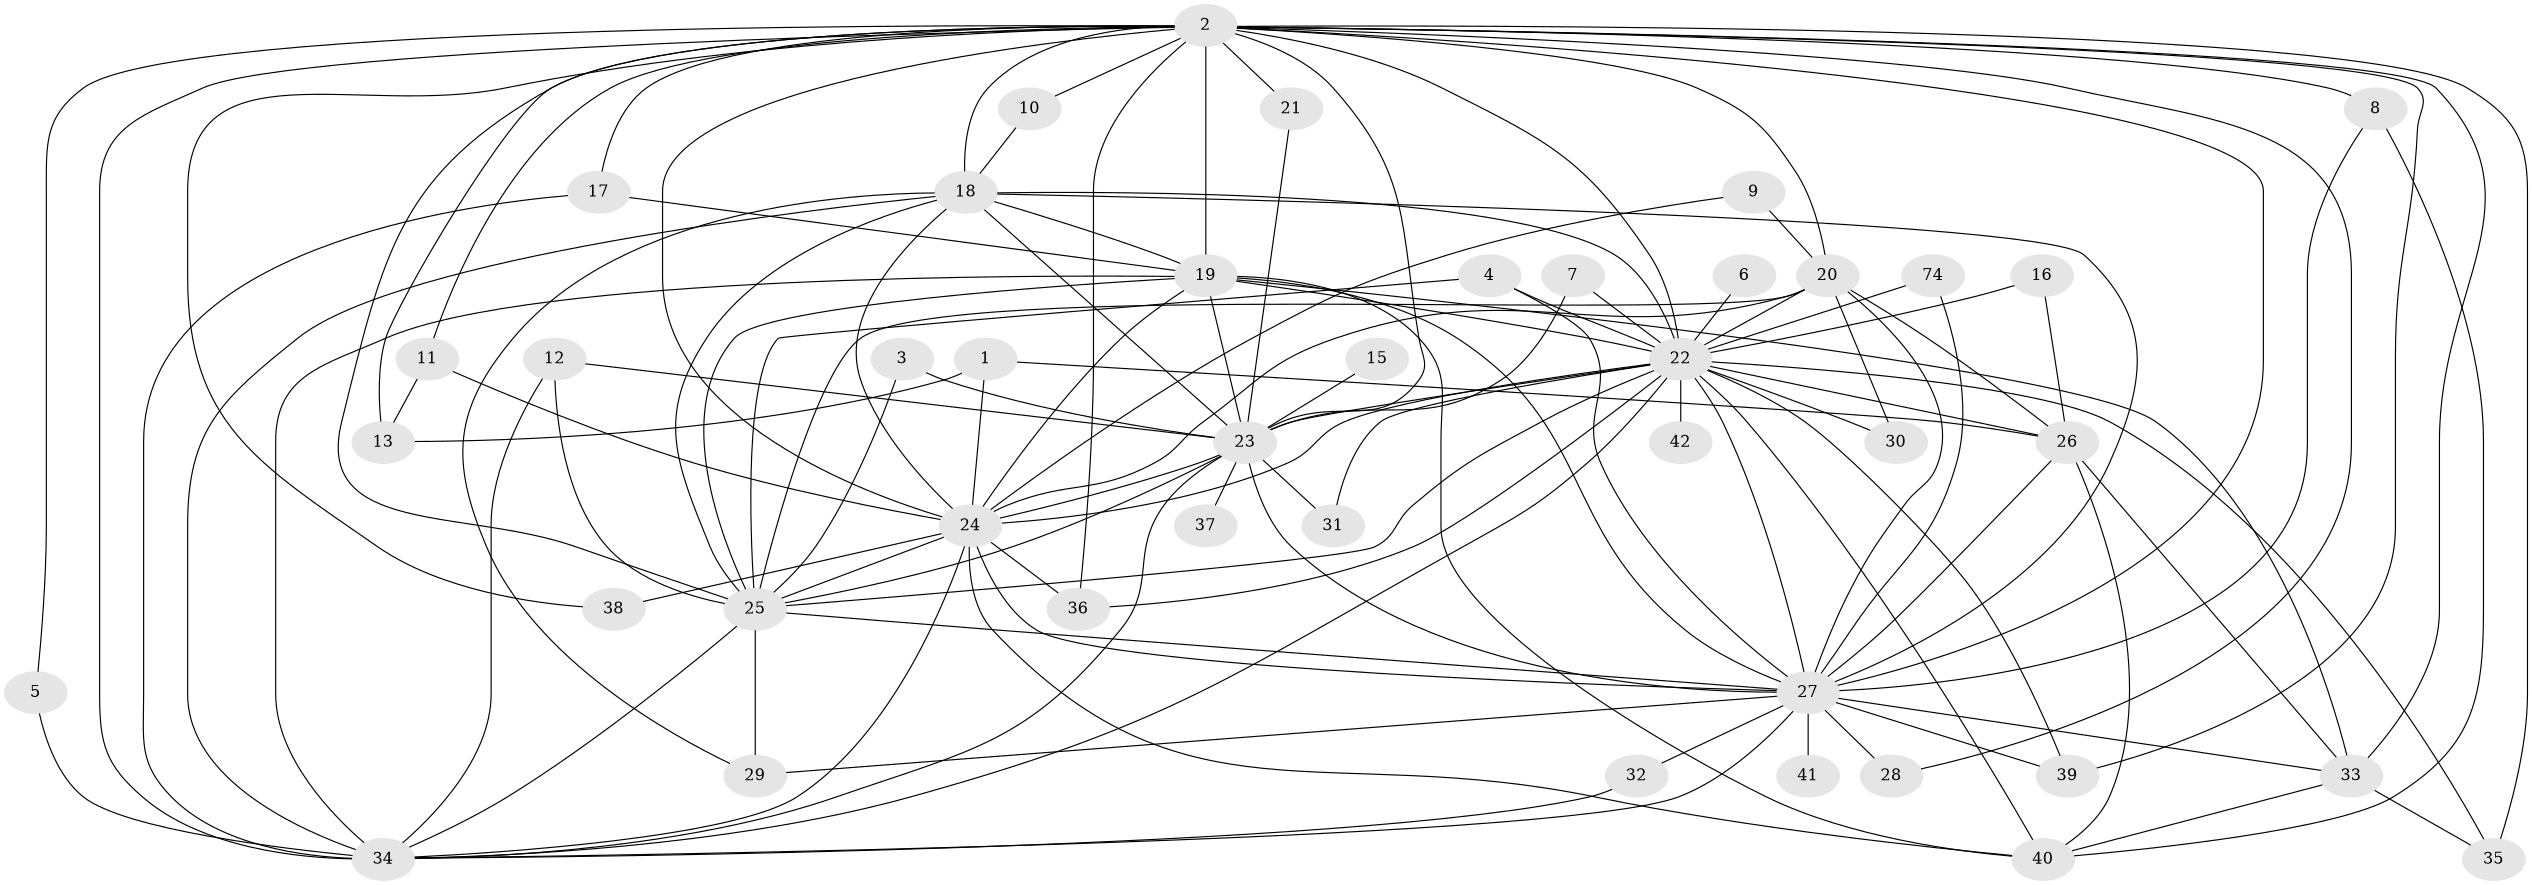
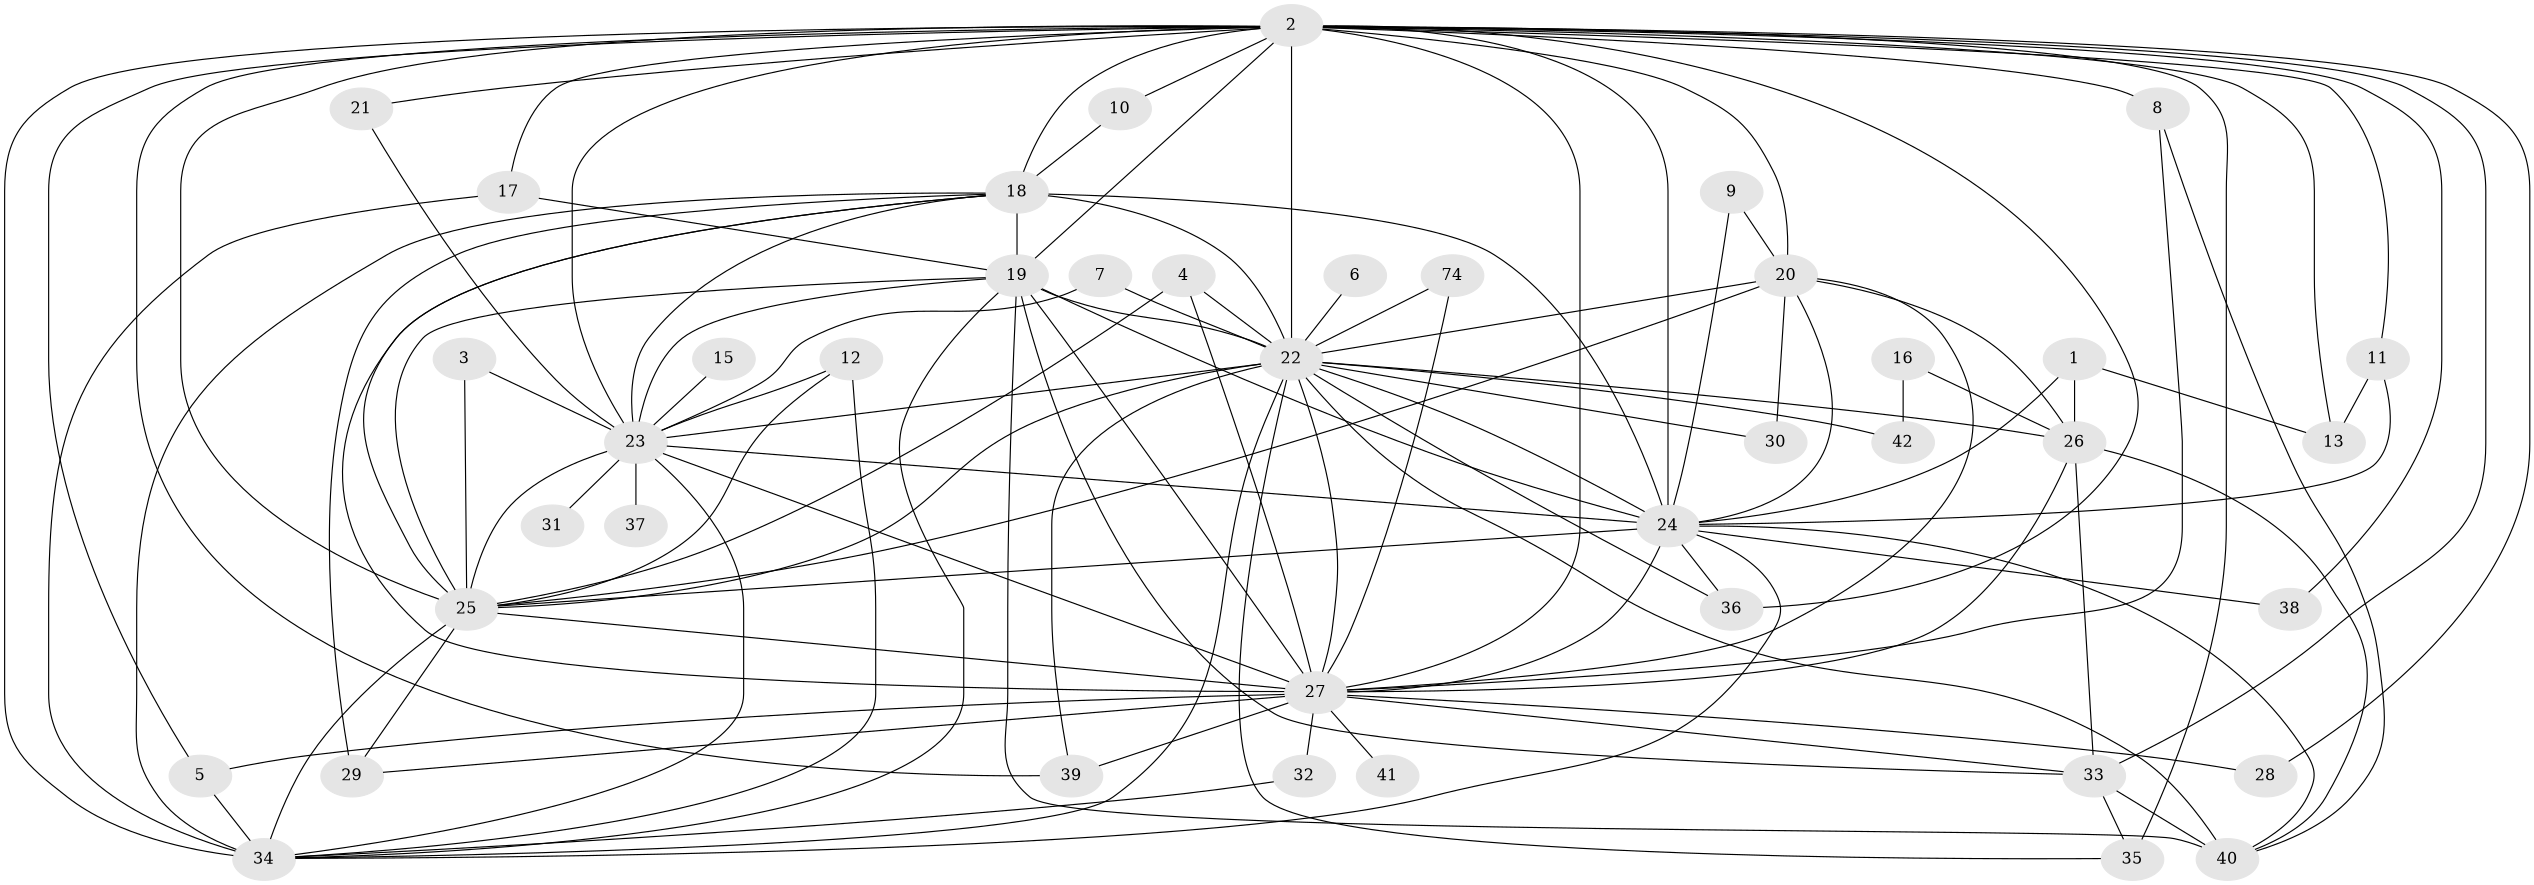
edge "16" -- "22": now "16" -- "42"
edge "22" -- "31": removed
edge "27" -- "34": now "27" -- "5"
